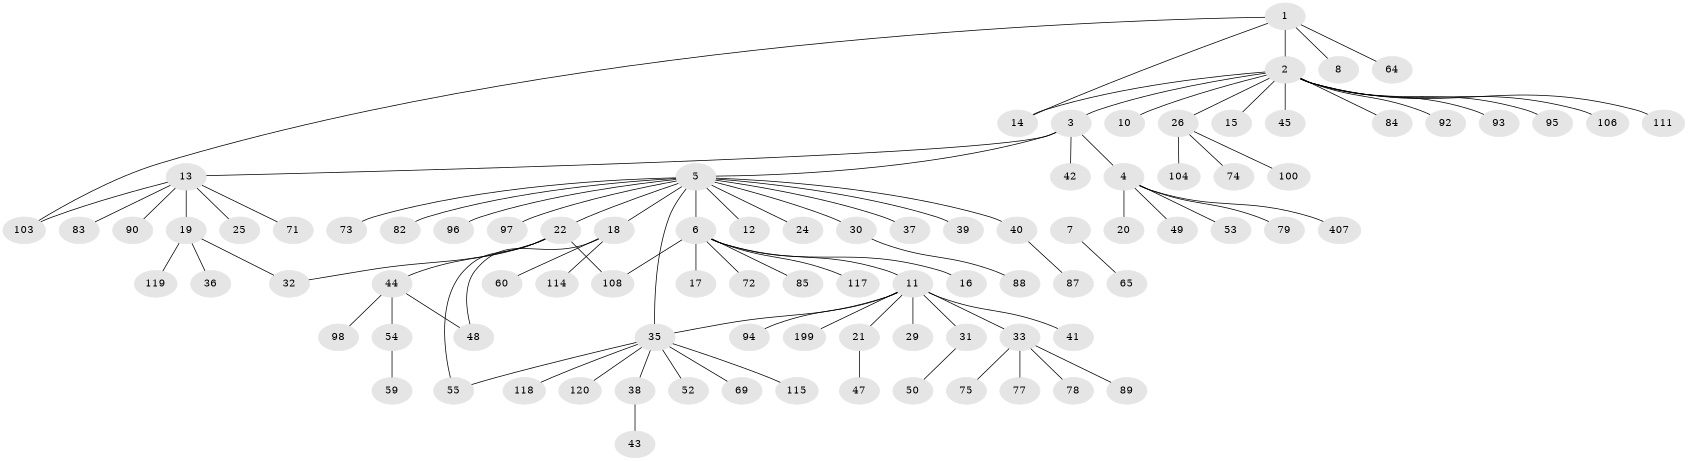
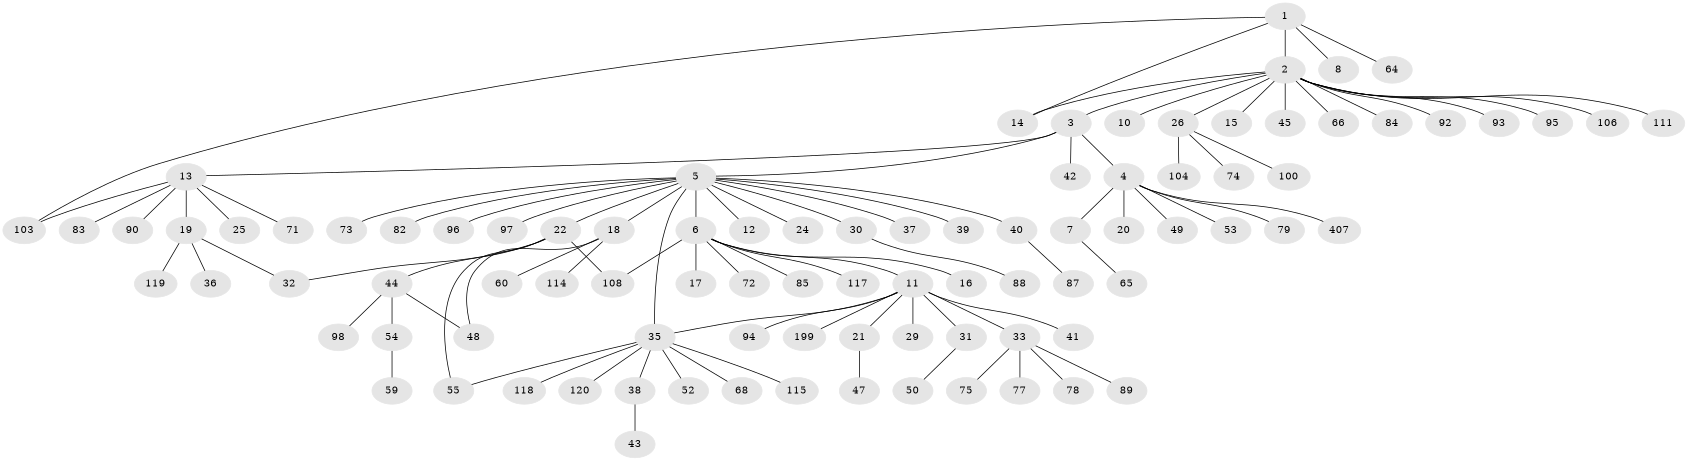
node "66": added
edge "4" -- "7": added
node "69": label "69" -> "68"
